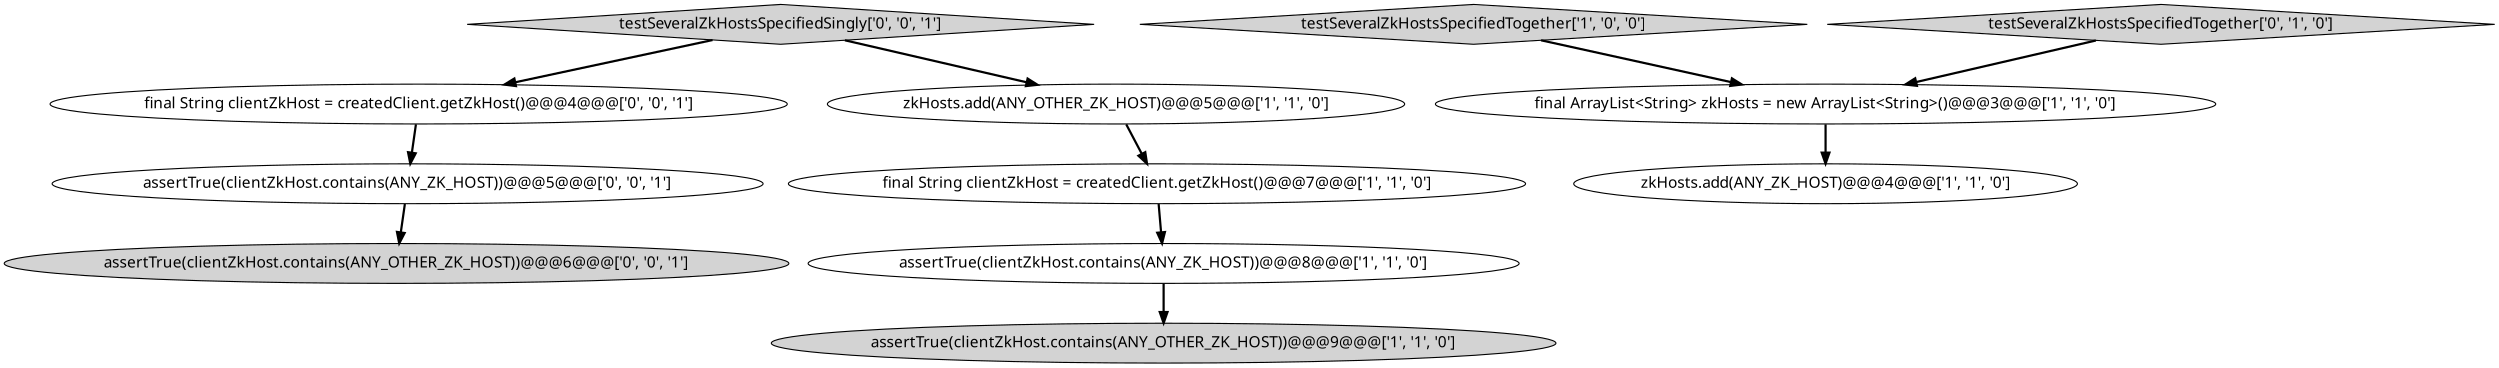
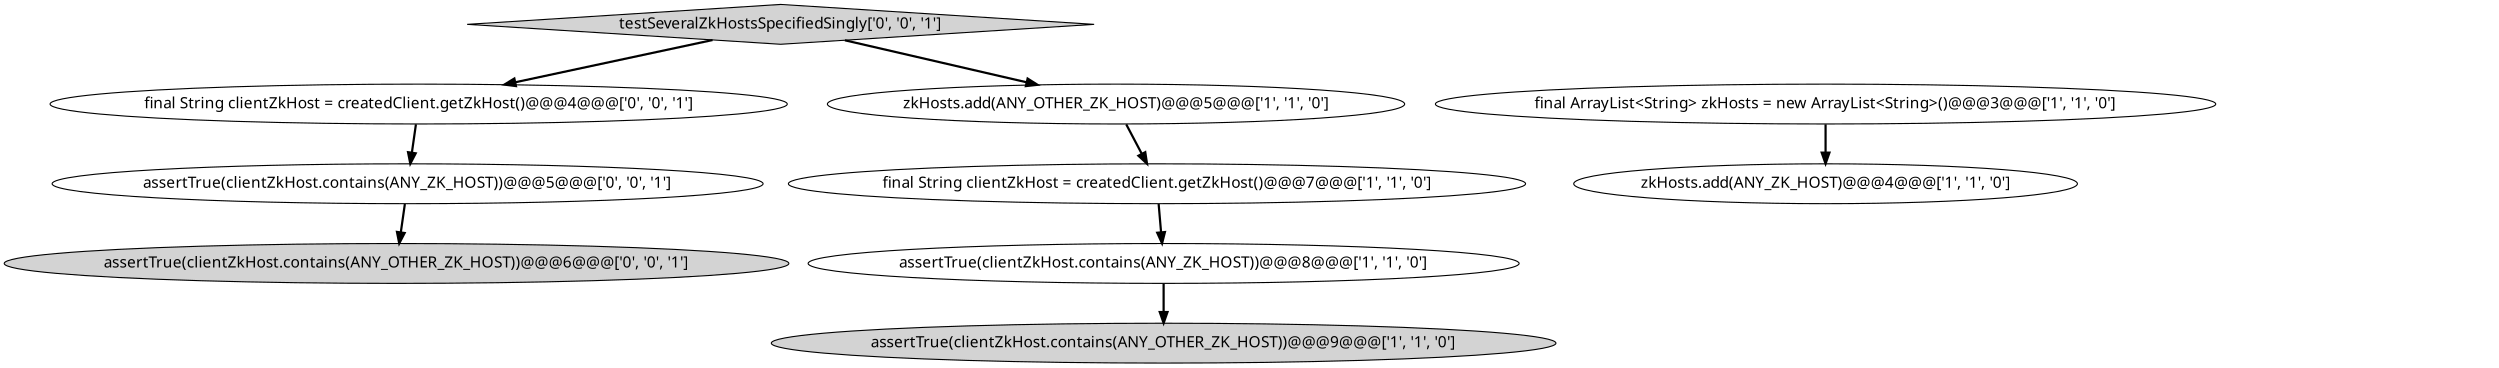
node "testSeveralZkHostsSpecifiedTogether['1', '0', '0']": removed
node "testSeveralZkHostsSpecifiedTogether['0', '1', '0']": removed
